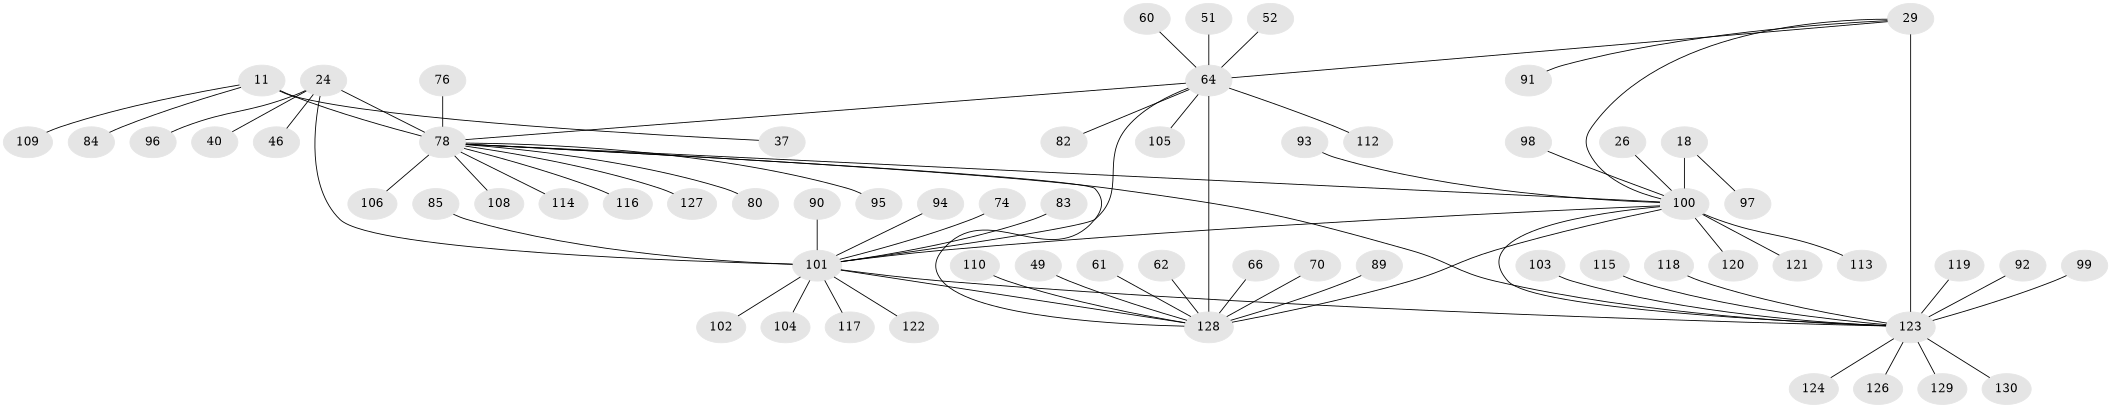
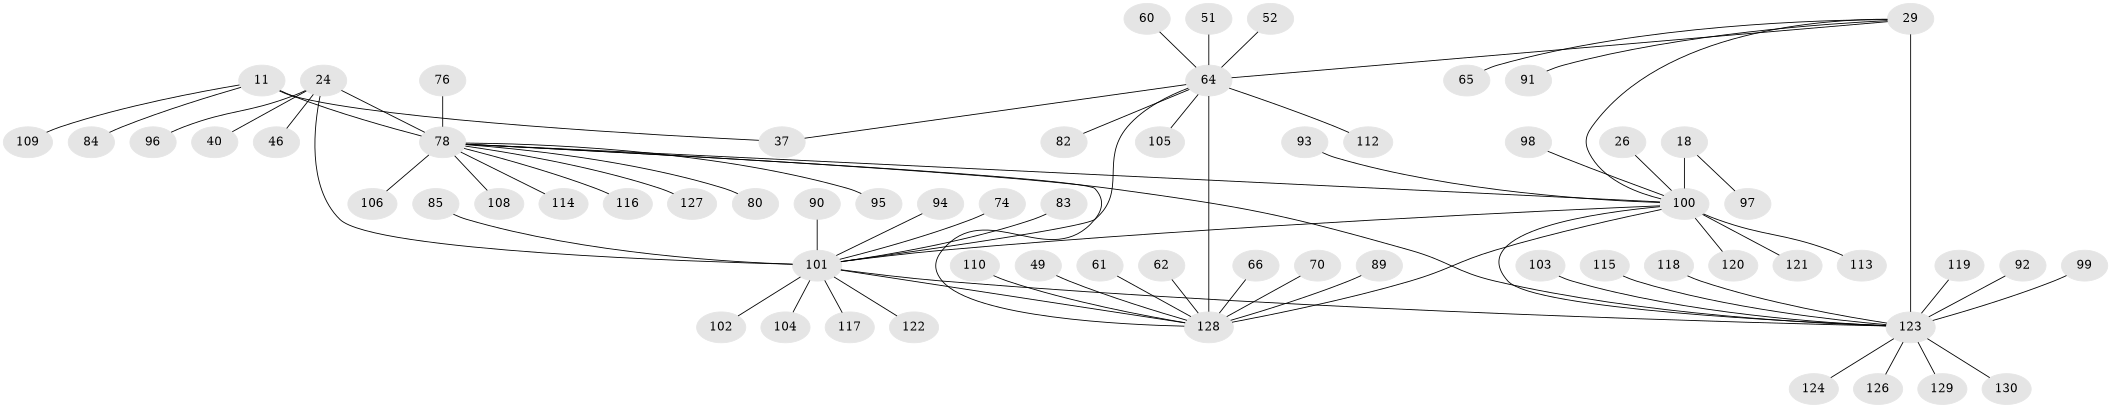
node "65": added
edge "64" -- "78": now "64" -- "37"
